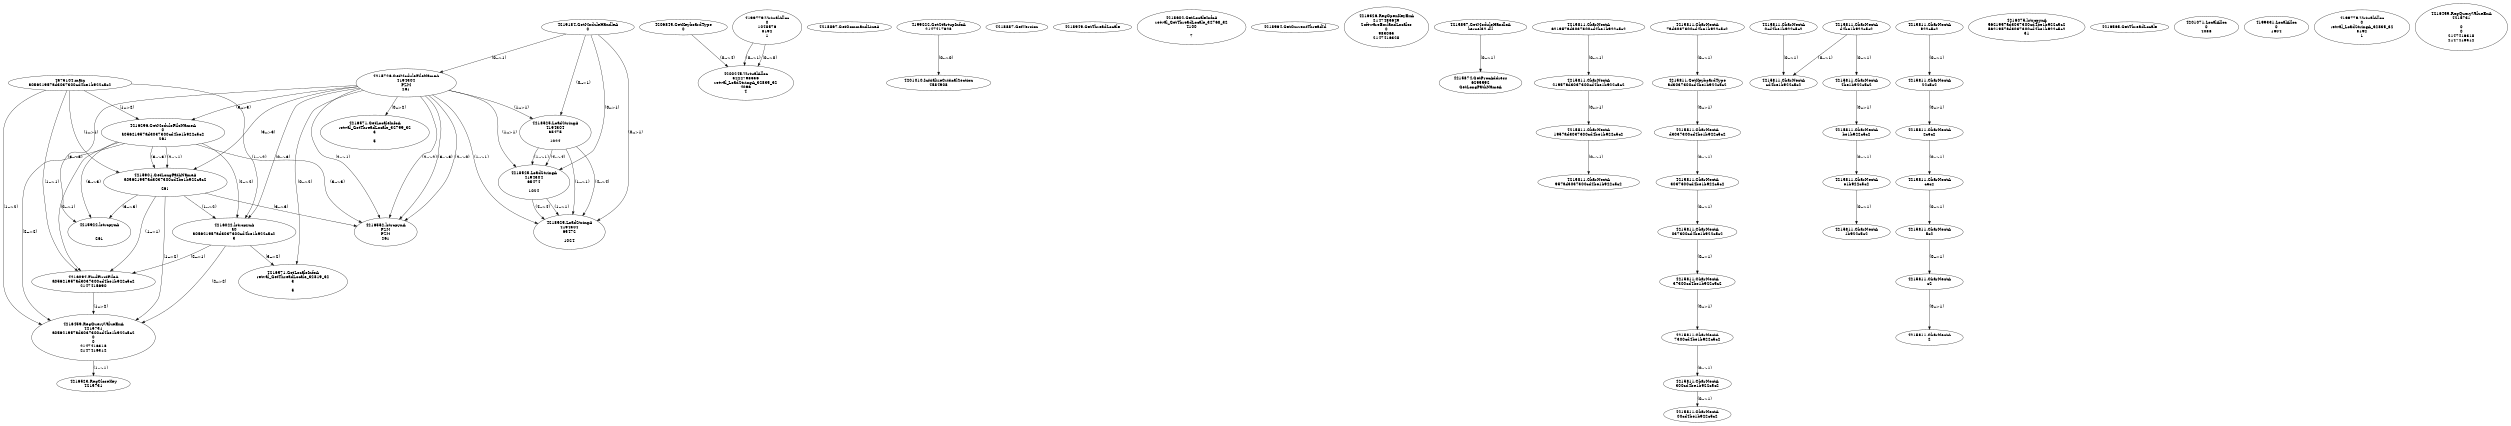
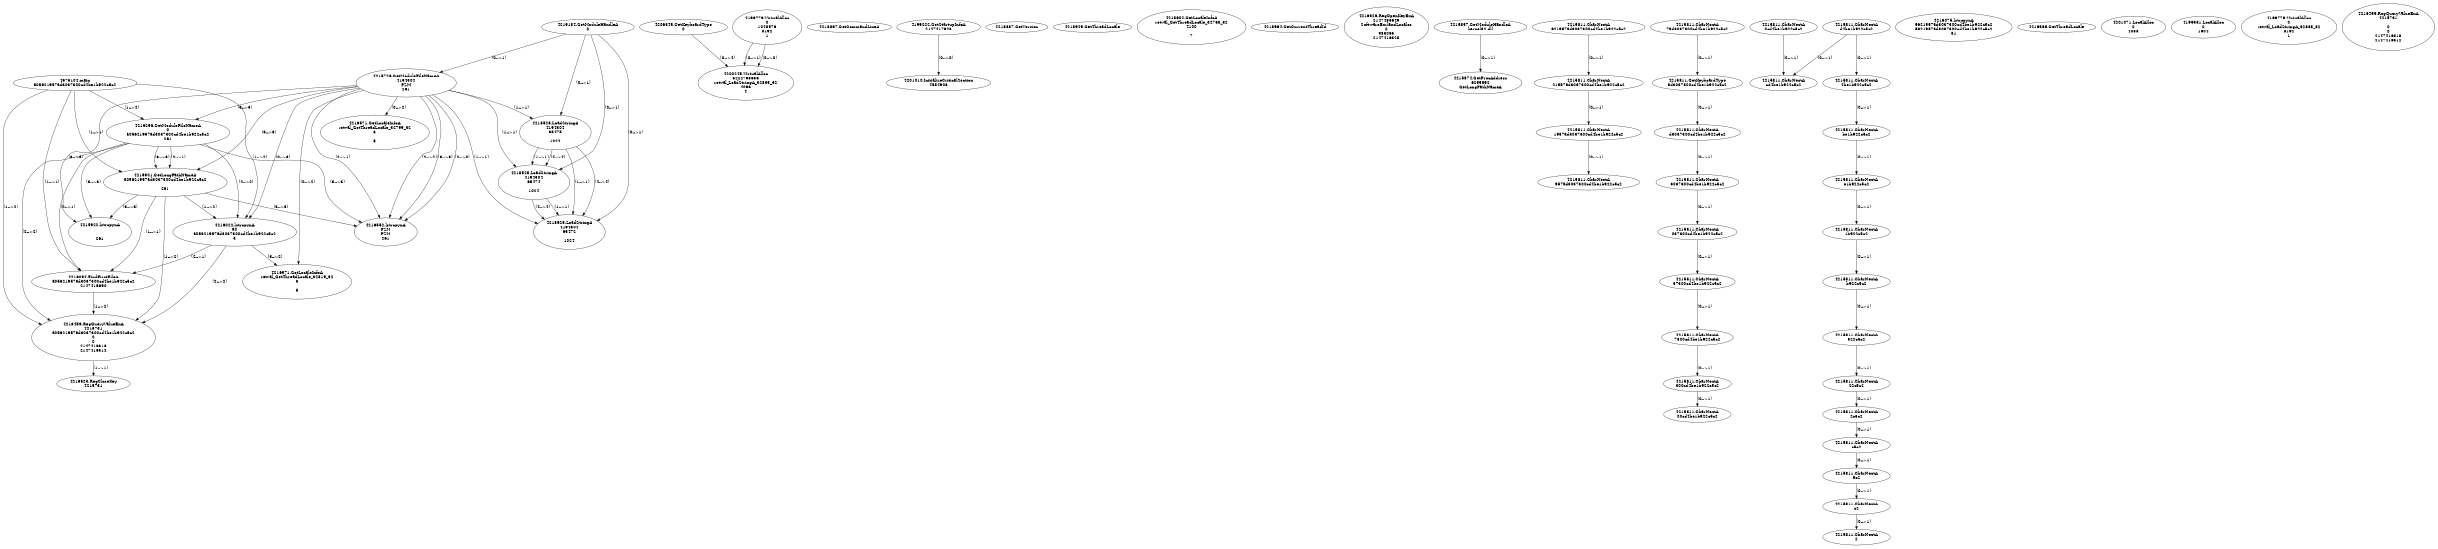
node "4215811.CharNextA b922c5c2": added
